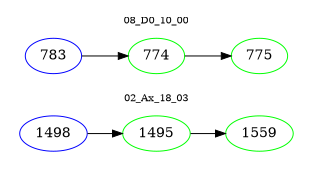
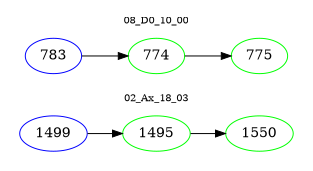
node "1498": label "1498" -> "1499"
node "1559": label "1559" -> "1550"
